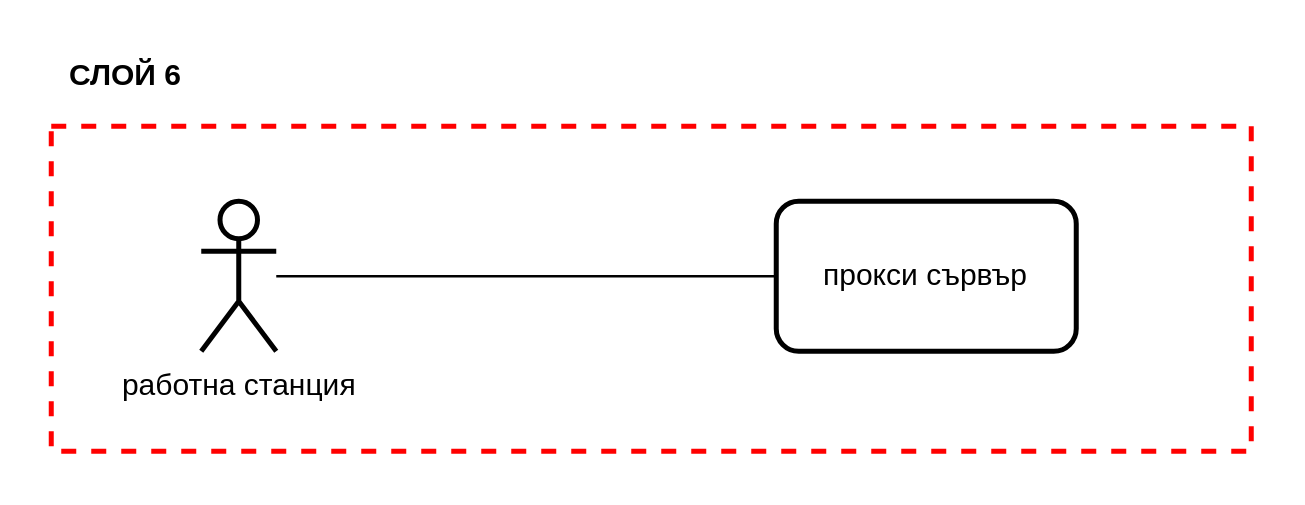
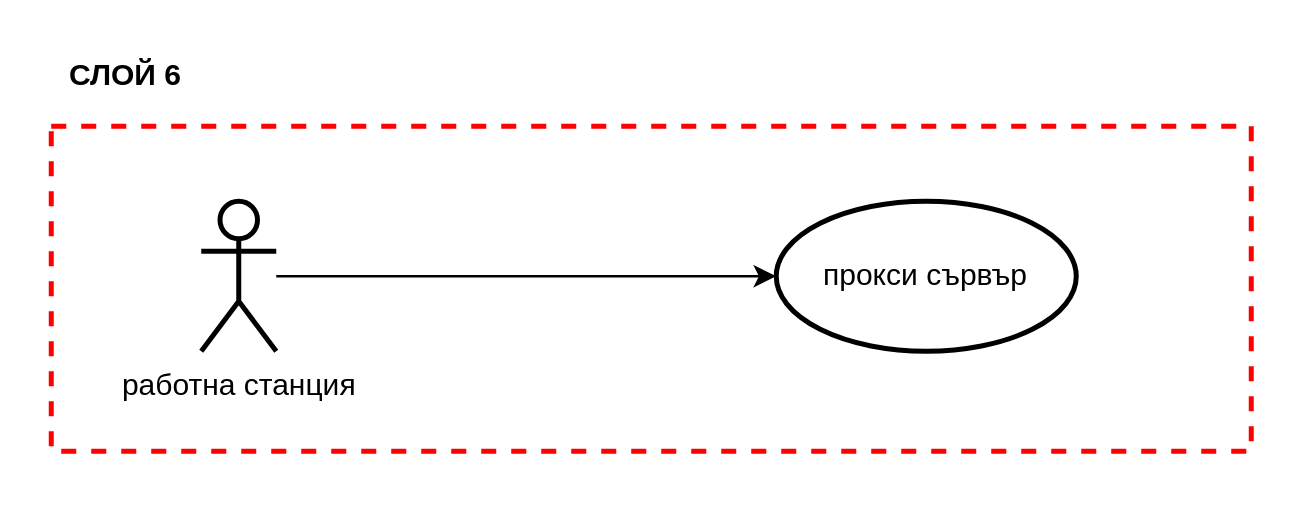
edge "работна станция" -- "прокси сървър": arrowhead none -> classic
node "прокси сървър": shape rounded rectangle -> ellipse
